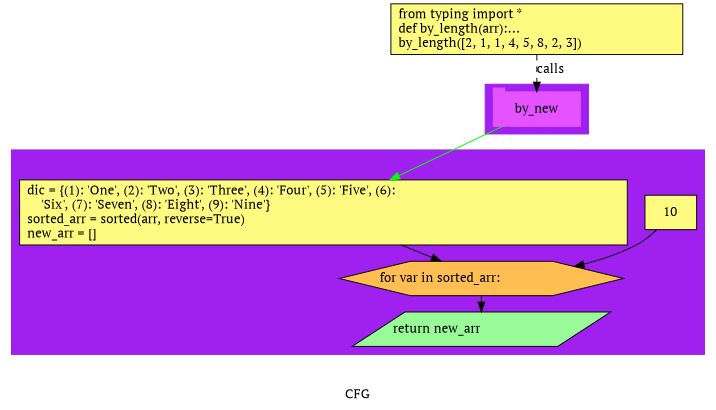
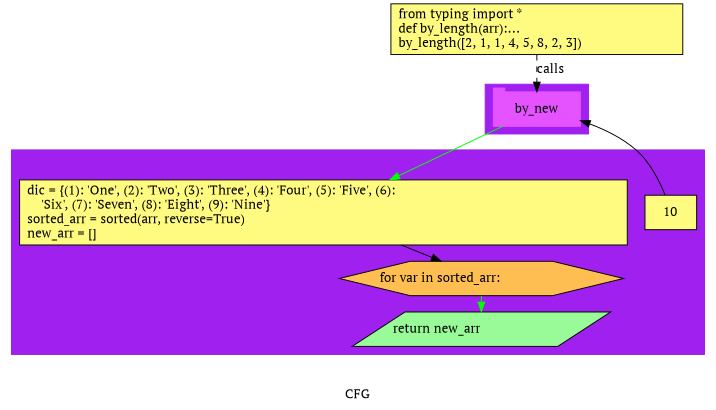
edge "10" -> "for var in sorted_arr:": now "10" -> "by_new"
edge "for var in sorted_arr:" -> "return new_arr": color black -> green
